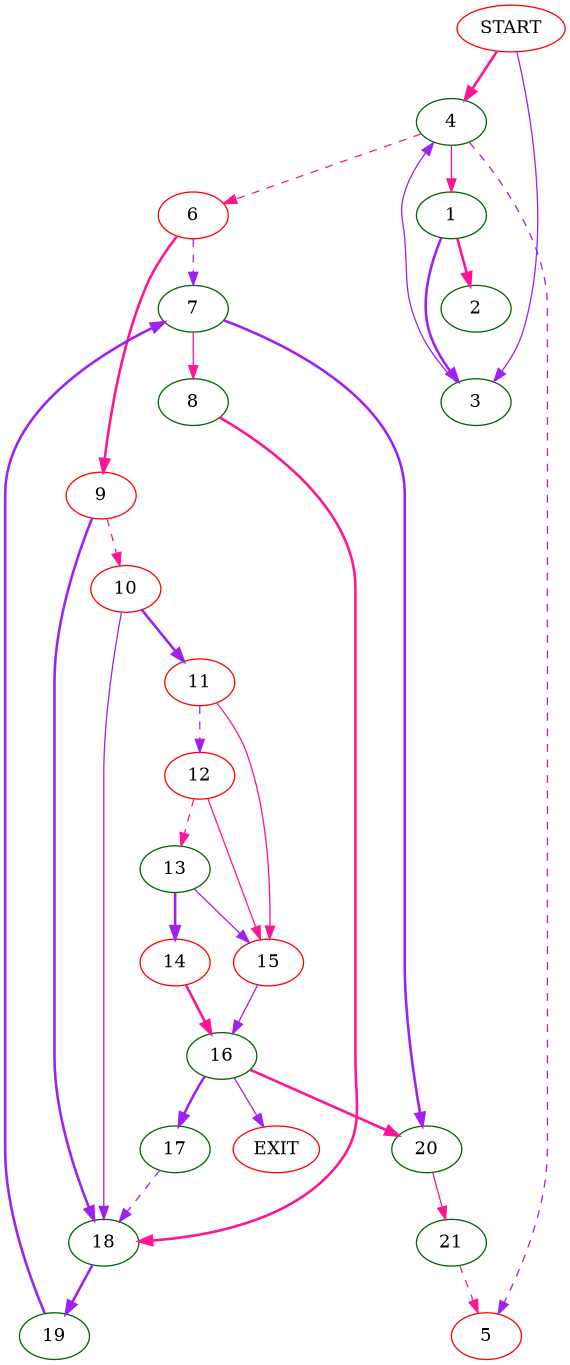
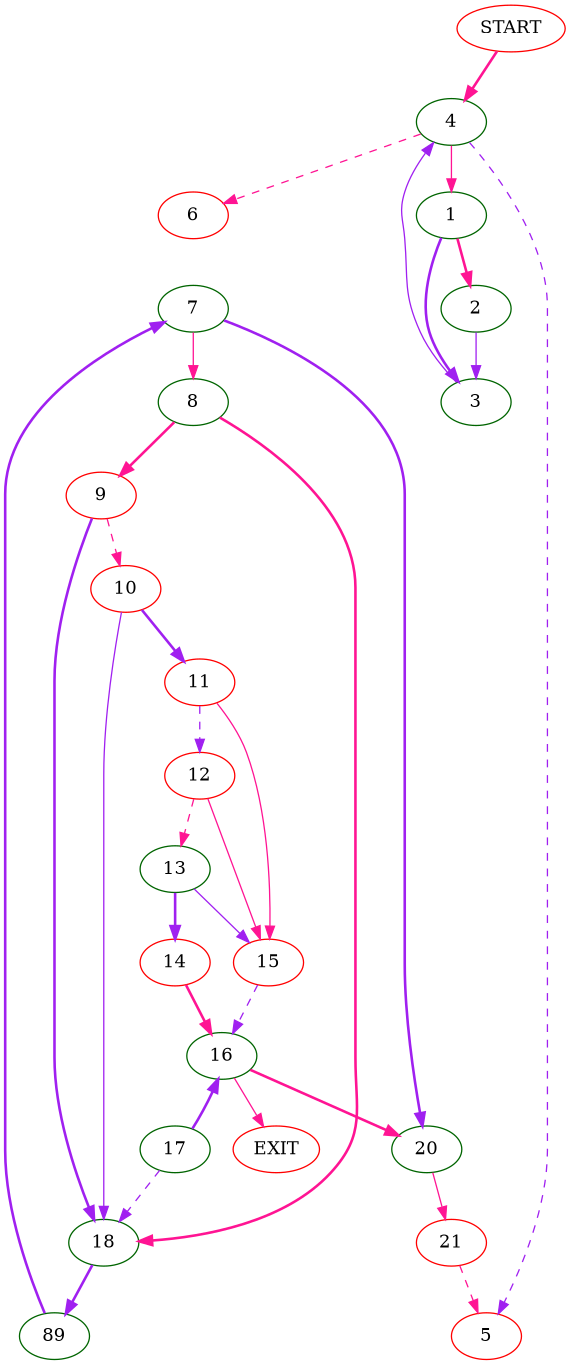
edge "START" -> "3": now "2" -> "3"
edge "6" -> "7": removed
edge "6" -> "9": now "8" -> "9"
edge "15" -> "16": style solid -> dashed
edge "16" -> "17": reversed
edge "16" -> "EXIT": color purple -> deeppink
node "21": color darkgreen -> red
node "19": label "19" -> "89"
